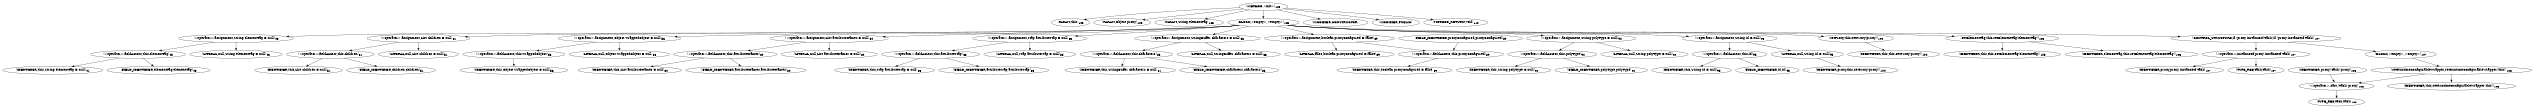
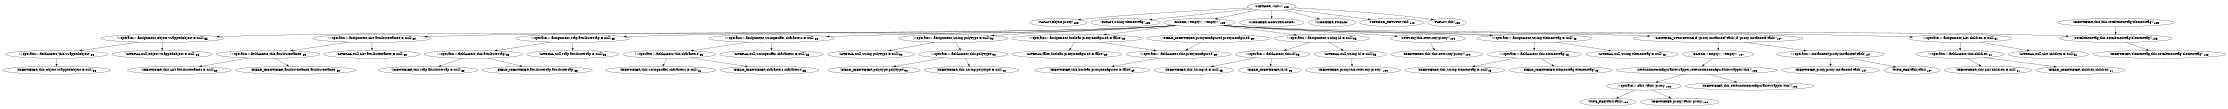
edge "(setElementTag,this.setElementTag(elementTag))" -> "(IDENTIFIER,this,this.setElementTag(elementTag))": reversed
node "(IDENTIFIER,this,String elementTag = null)": text "41" -> "48"
edge "(IDENTIFIER,proxy,(Task) proxy)" -> "(<operator>.cast,(Task) proxy)": reversed
